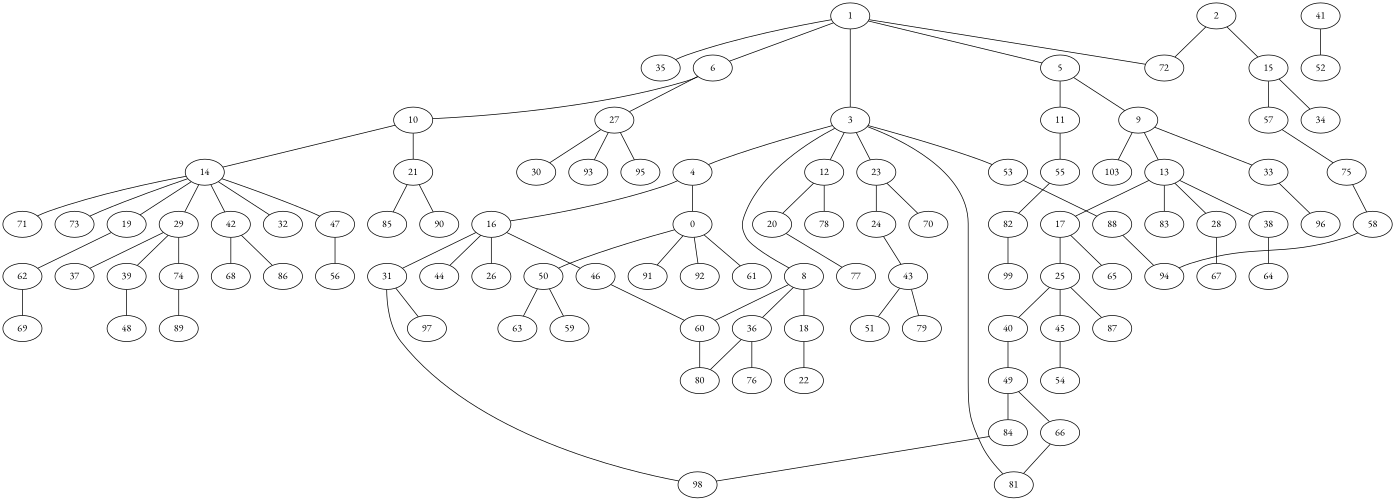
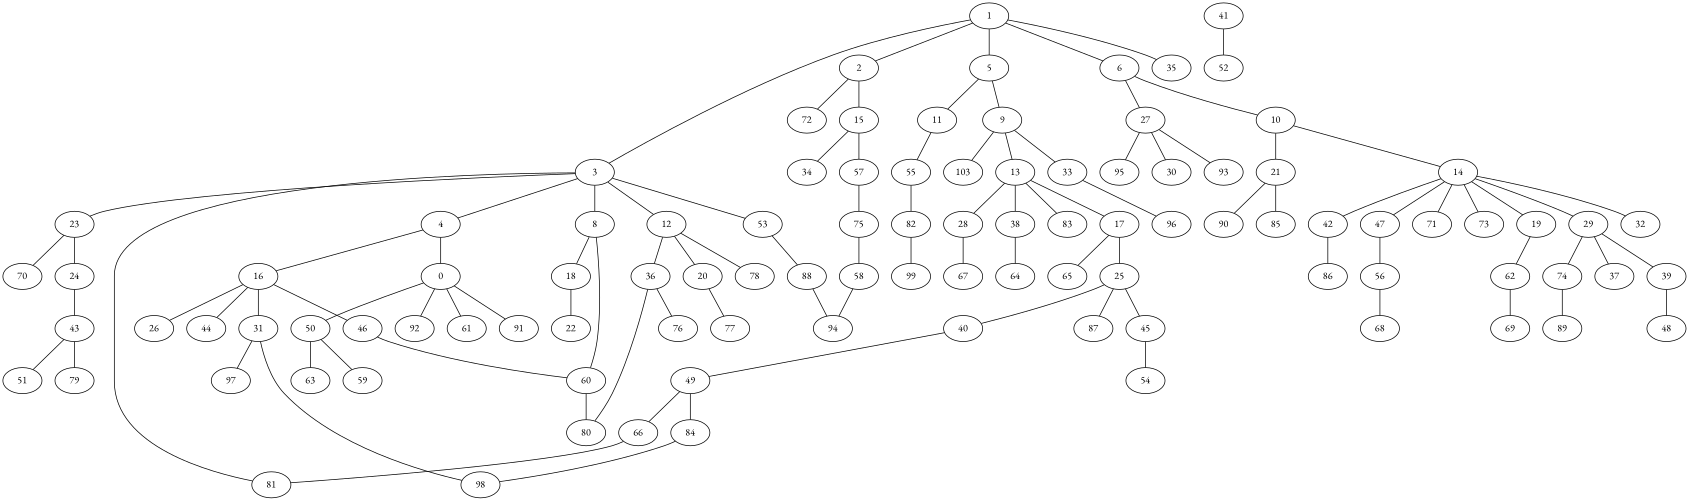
edge "1" -- "72": now "1" -- "2"
edge "42" -- "68": now "56" -- "68"
edge "8" -- "36": now "12" -- "36"
